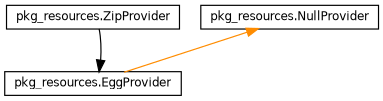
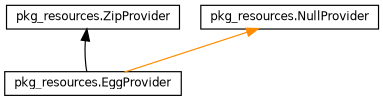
edge "pkg_resources.ZipProvider" -> "pkg_resources.EggProvider": reversed
